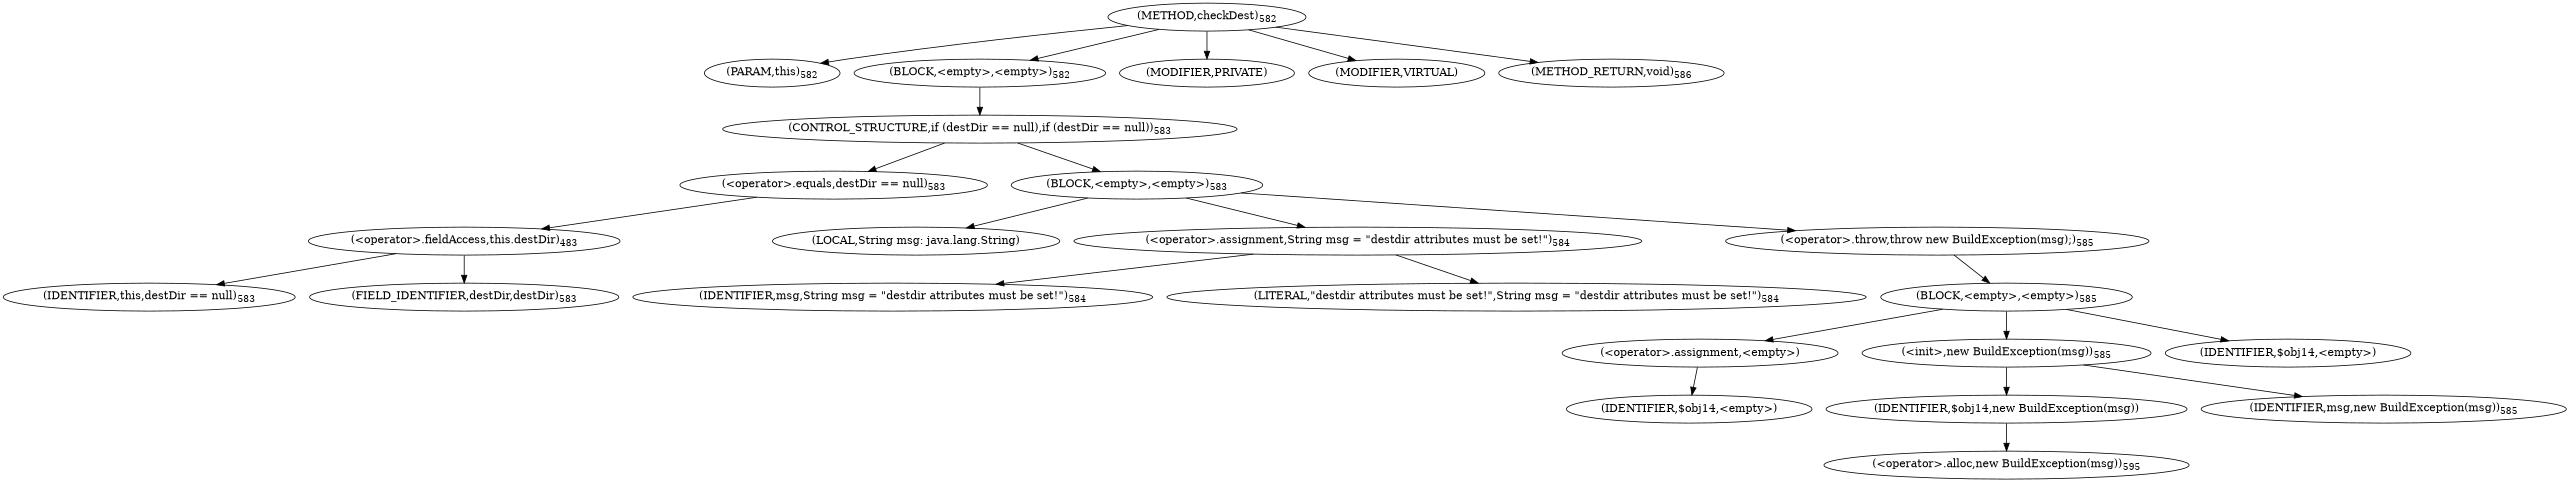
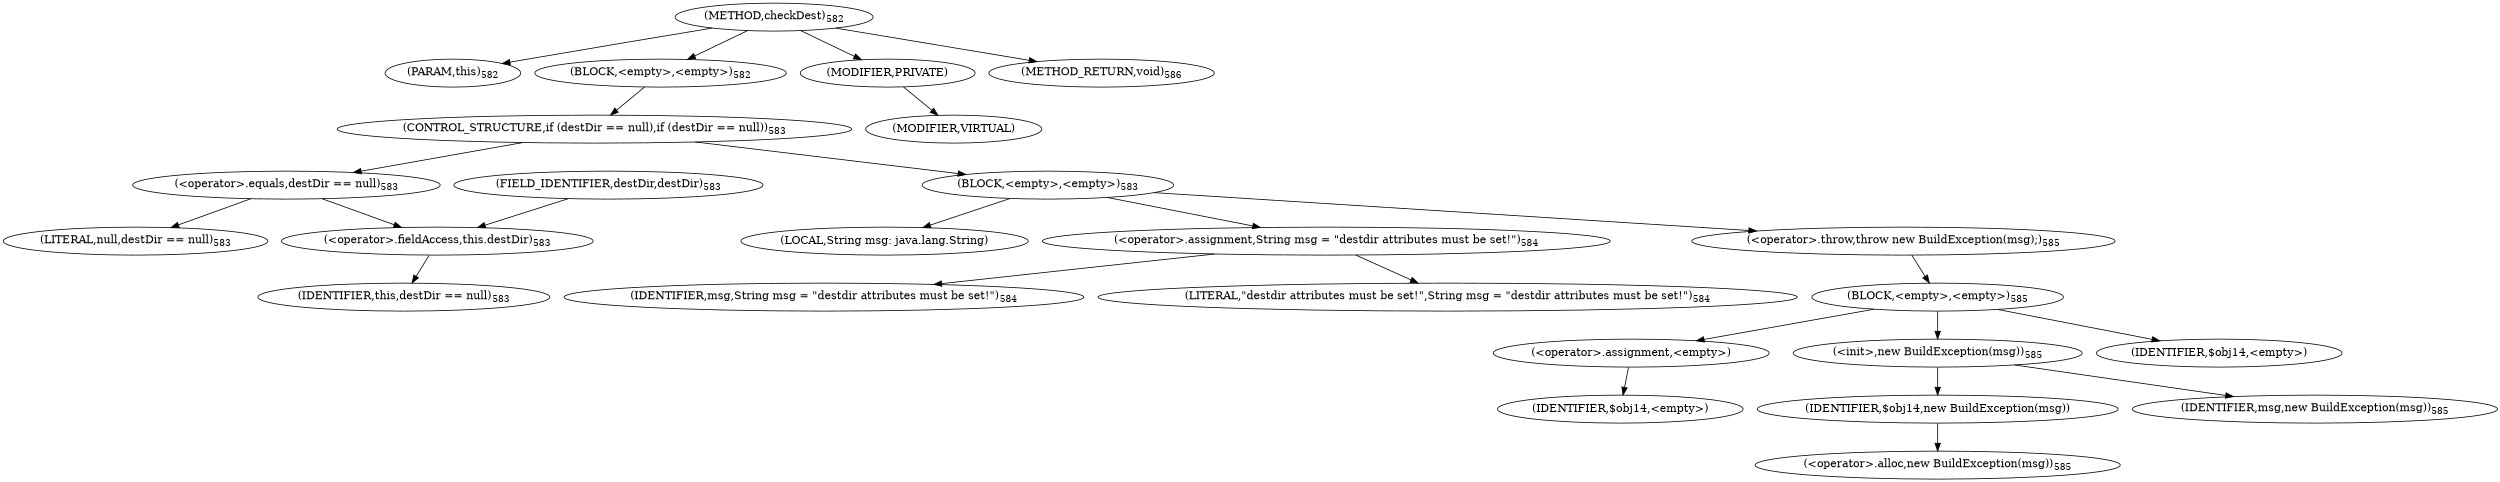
edge "(METHOD,checkDest)" -> "(MODIFIER,VIRTUAL)": now "(MODIFIER,PRIVATE)" -> "(MODIFIER,VIRTUAL)"
node "(<operator>.fieldAccess,this.destDir)": text "483" -> "583"
node "(LITERAL,null,destDir == null)": added
edge "(<operator>.fieldAccess,this.destDir)" -> "(FIELD_IDENTIFIER,destDir,destDir)": reversed
node "(<operator>.alloc,new BuildException(msg))": text "595" -> "585"
